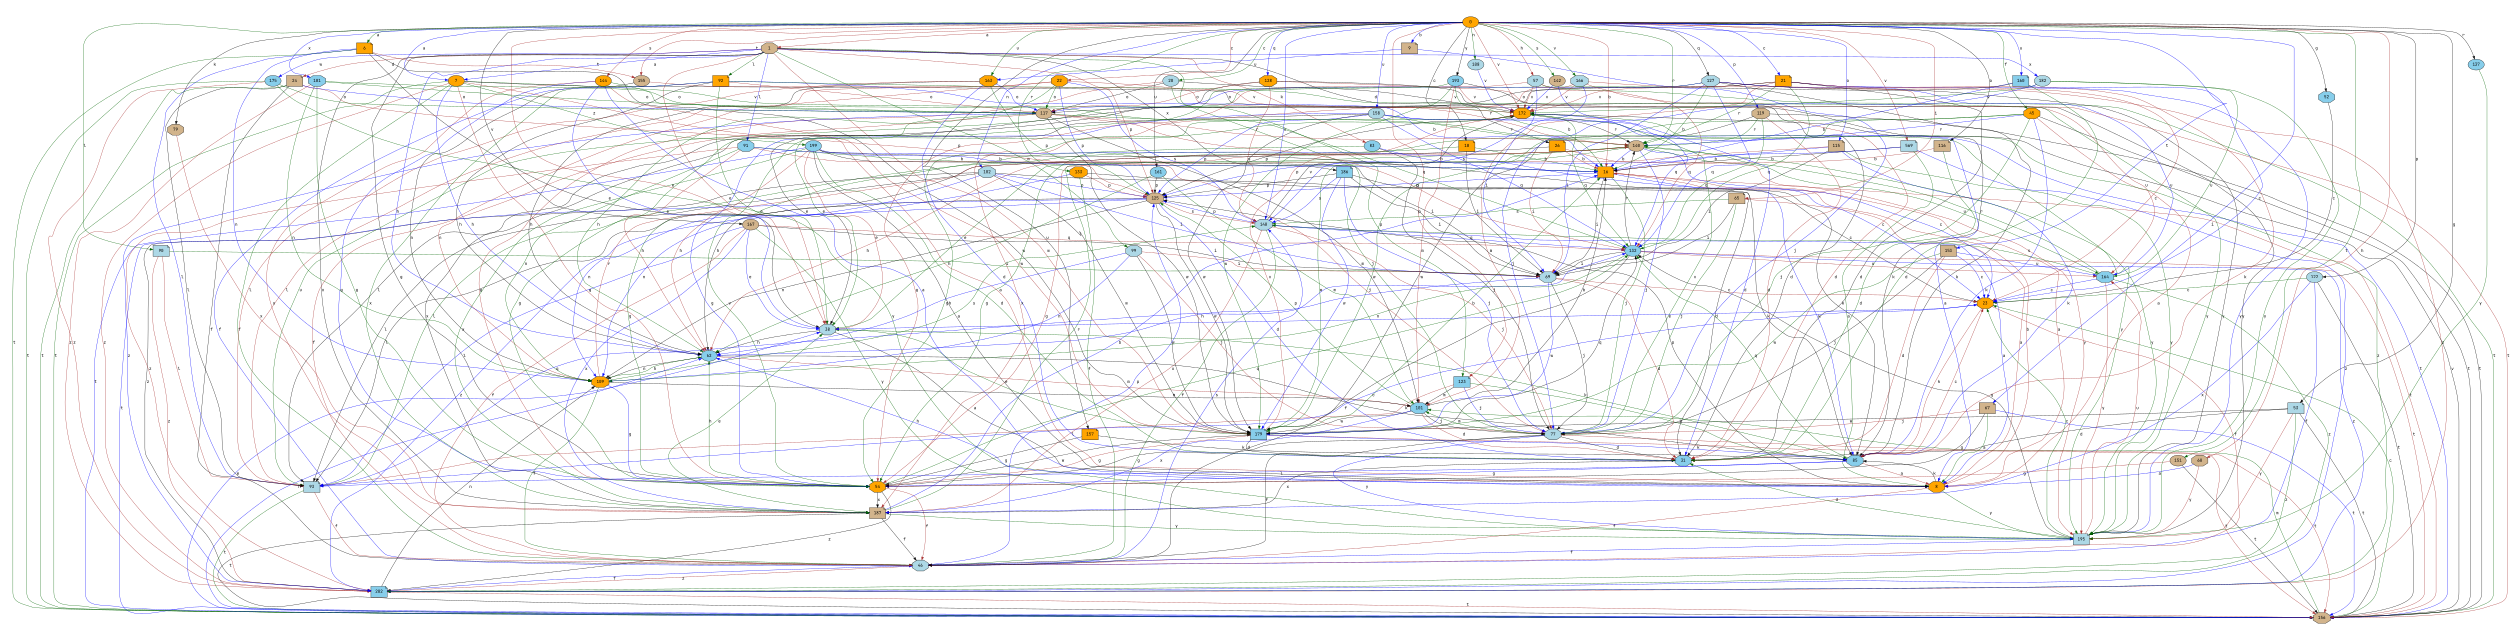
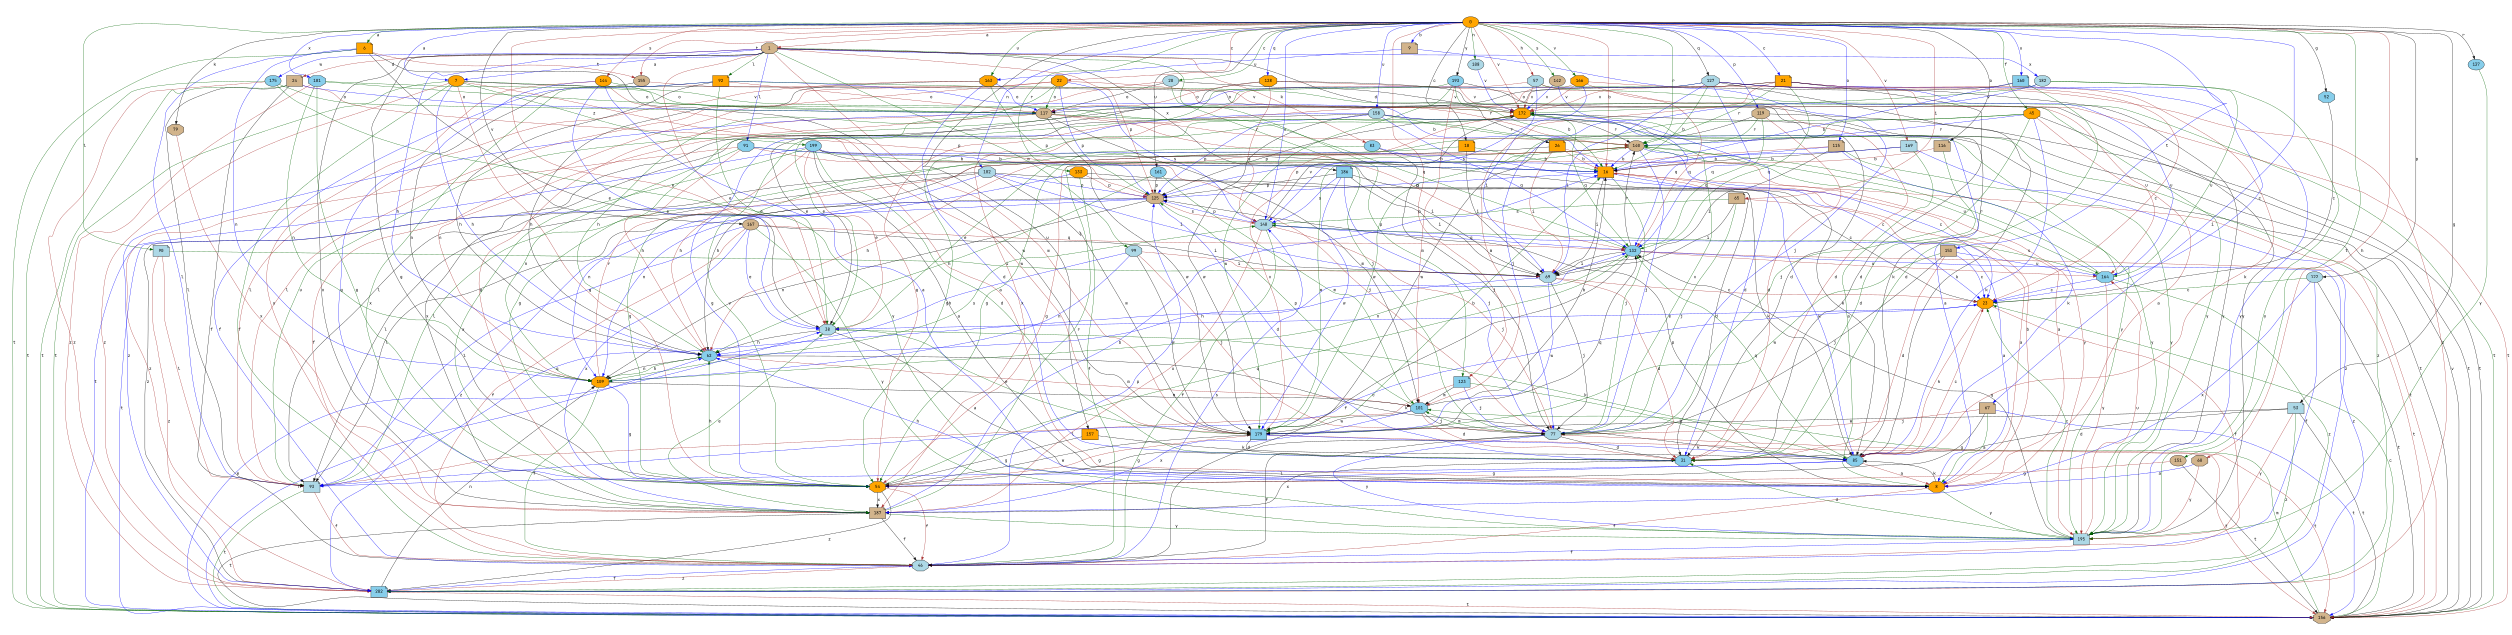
node "166": fillcolor lightblue -> orange
node "569": label "569" -> "169"
edge "158" -> "156": color blue -> black
edge "125" -> "179": removed, label "w"
